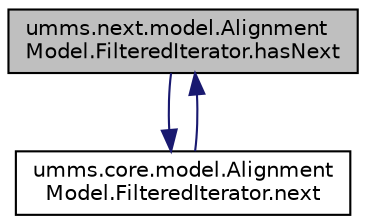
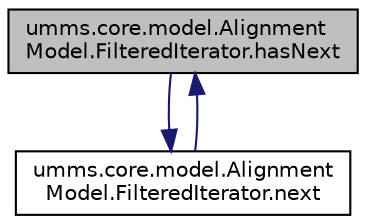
node "umms.next.model.Alignment Model.FilteredIterator.hasNext": label "umms.next.model.Alignment Model.FilteredIterator.hasNext" -> "umms.core.model.Alignment Model.FilteredIterator.hasNext"
